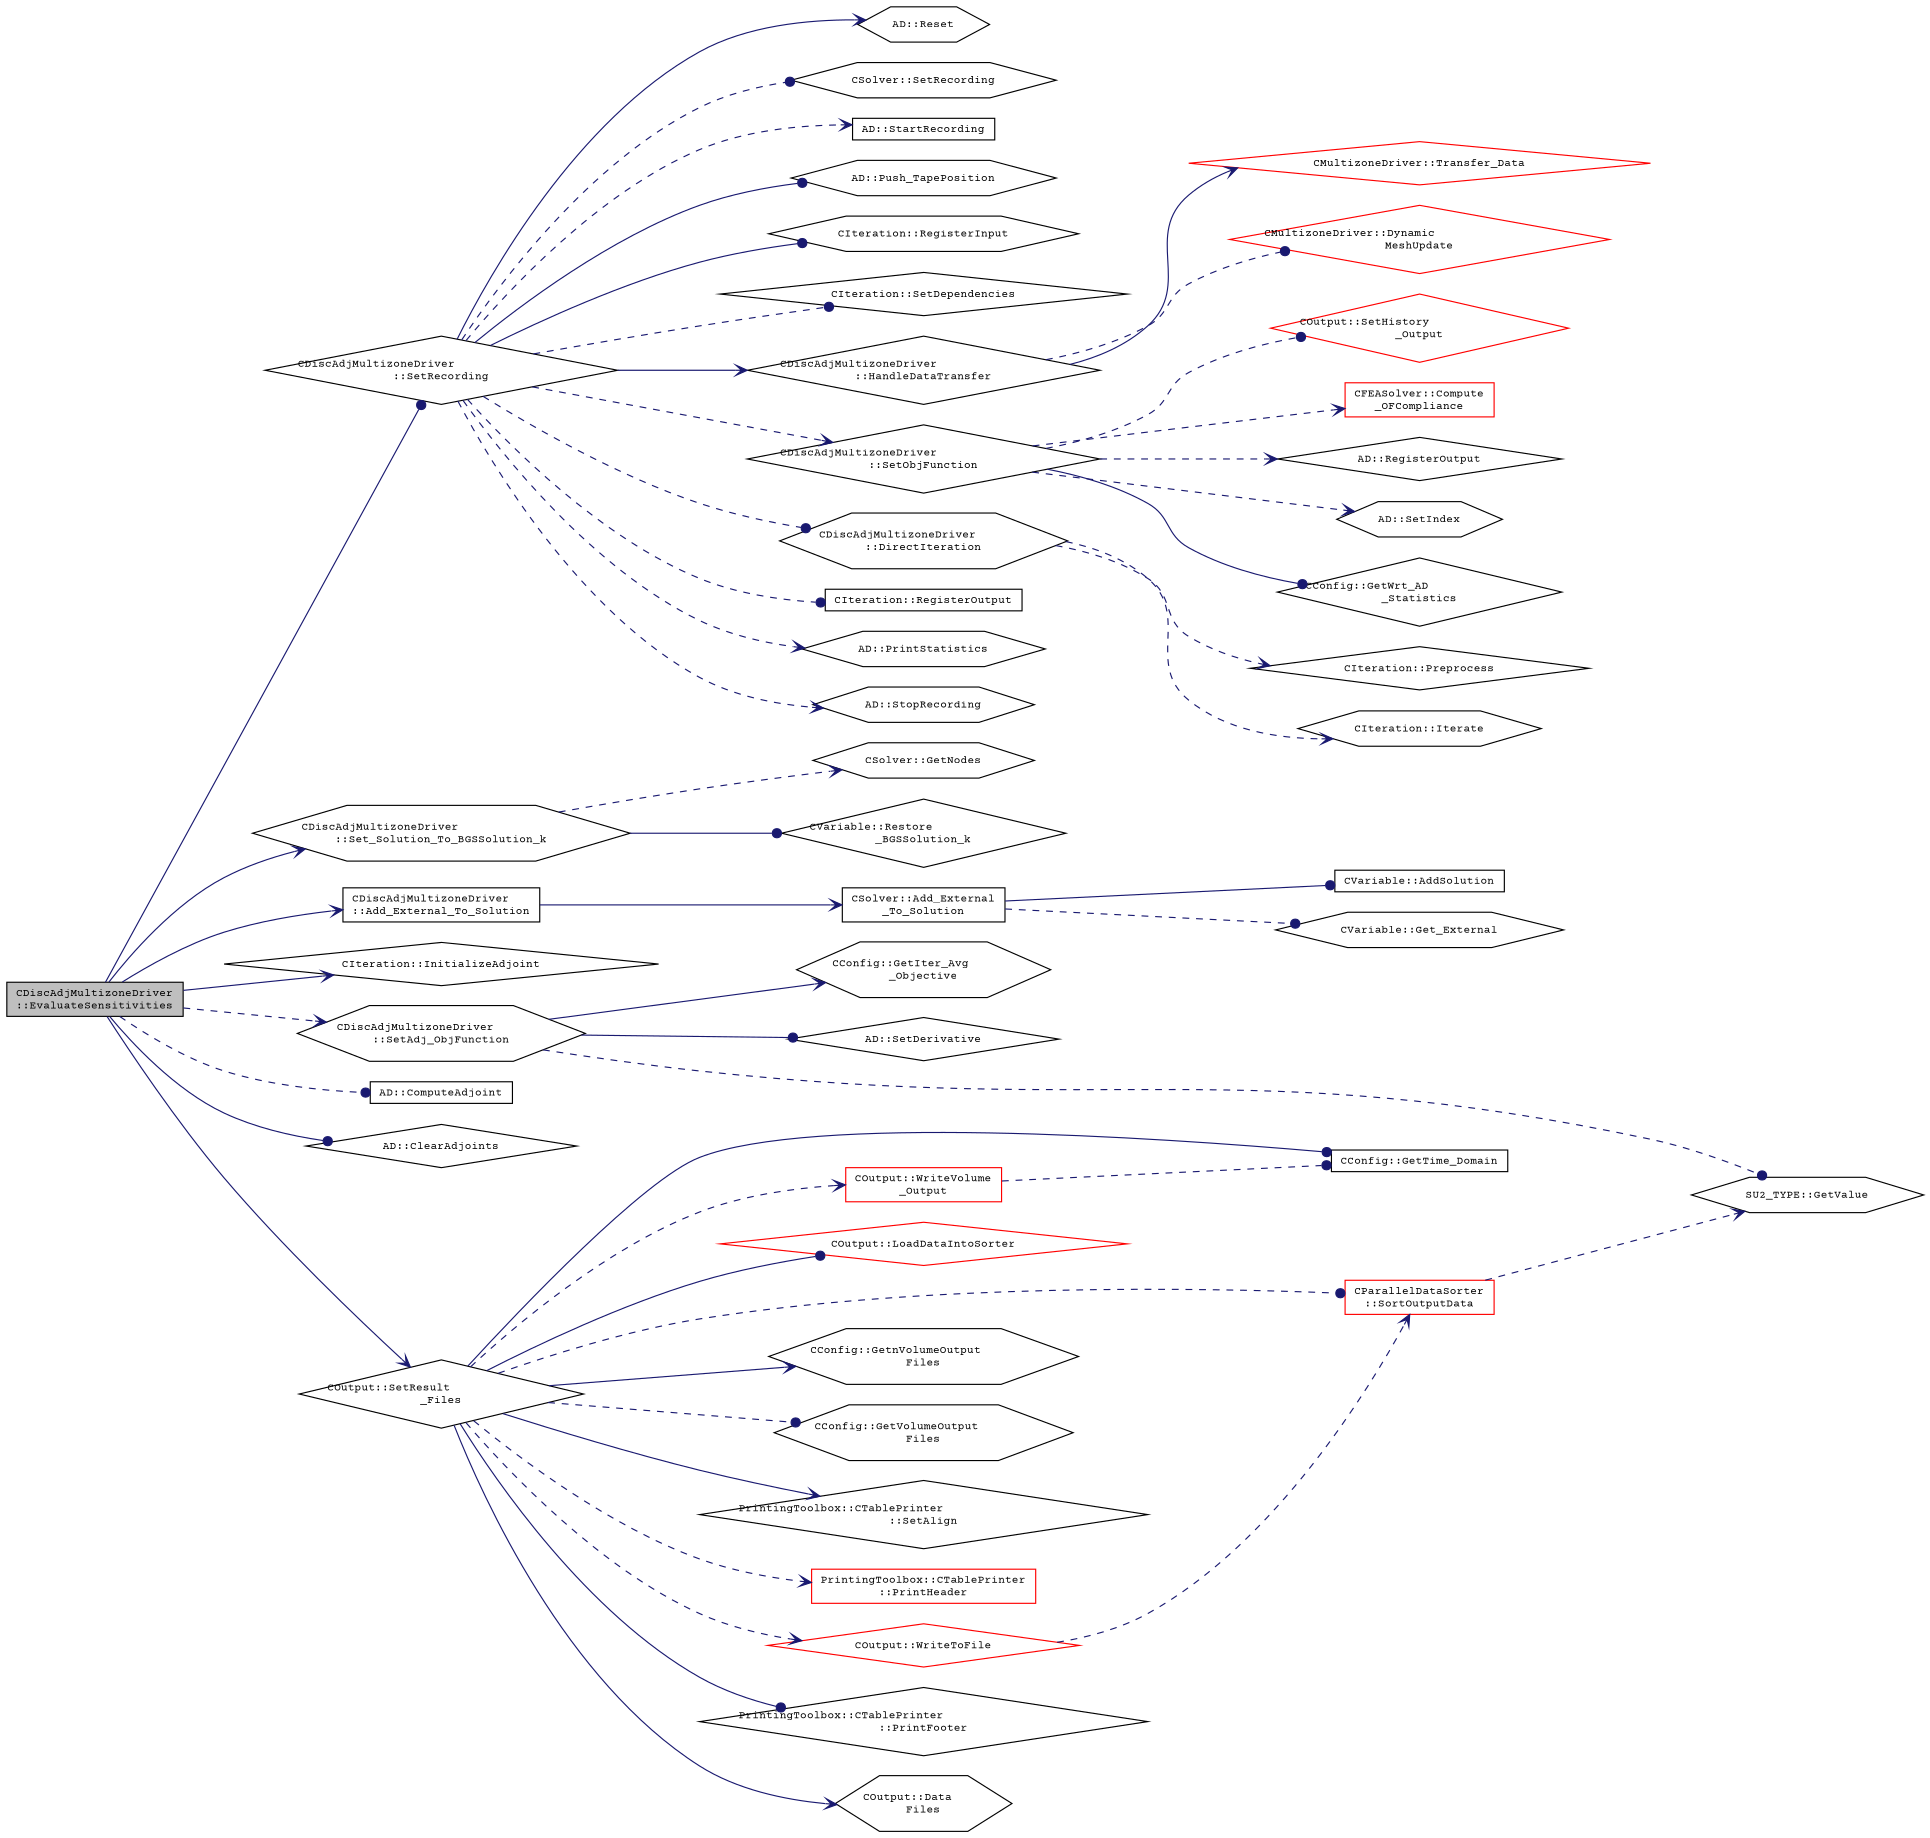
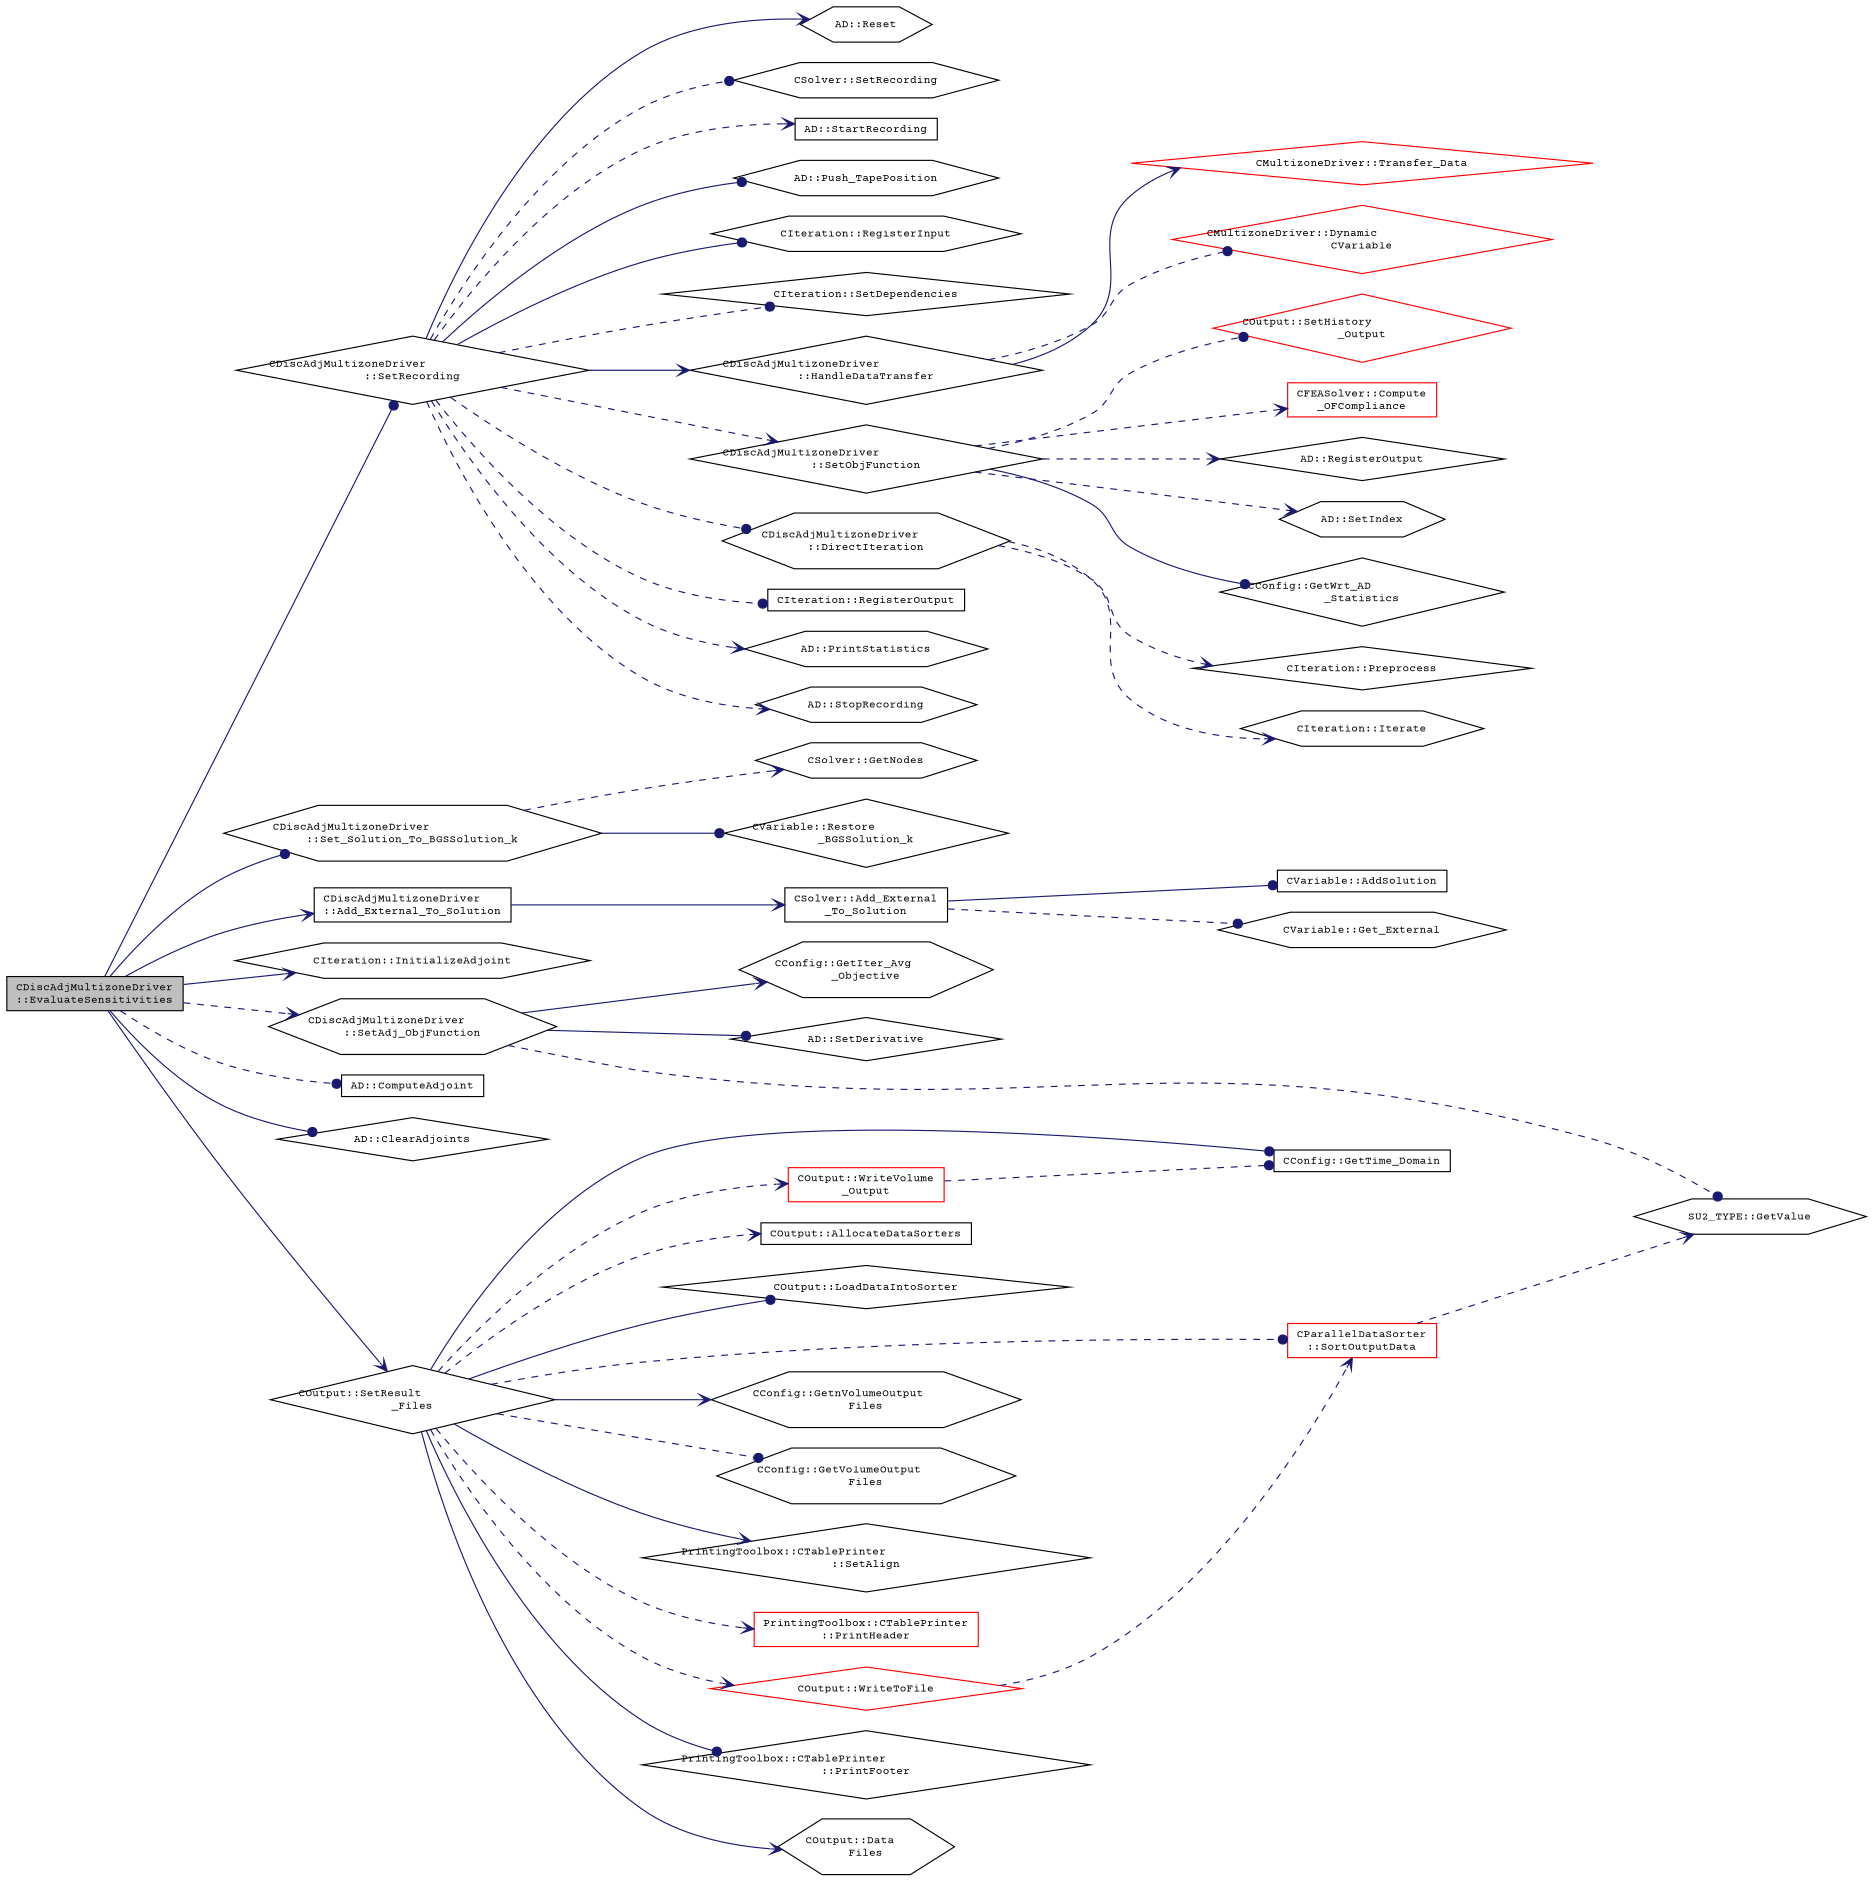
node "CMultizoneDriver::Dynamic MeshUpdate": label "CMultizoneDriver::Dynamic MeshUpdate" -> "CMultizoneDriver::Dynamic CVariable"
edge "CDiscAdjMultizoneDriver ::EvaluateSensitivities" -> "CDiscAdjMultizoneDriver ::Set_Solution_To_BGSSolution_k": arrowhead vee -> dot
node "CIteration::InitializeAdjoint": shape diamond -> hexagon
node "COutput::AllocateDataSorters": added
node "COutput::LoadDataIntoSorter": color red -> black
